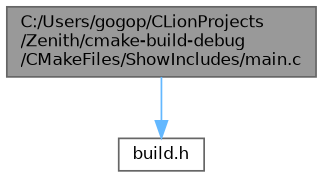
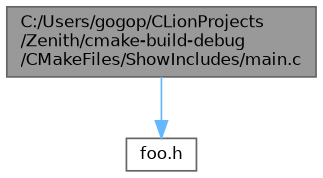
node "build.h": label "build.h" -> "foo.h"
